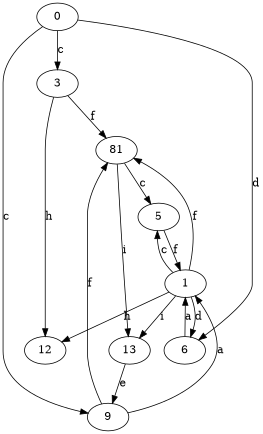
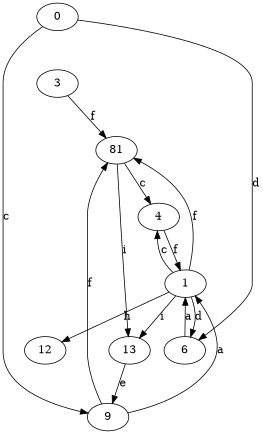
edge "0" -> "3": removed, label "c"
edge "3" -> "12": removed, label "h"
node "5": label "5" -> "4"
